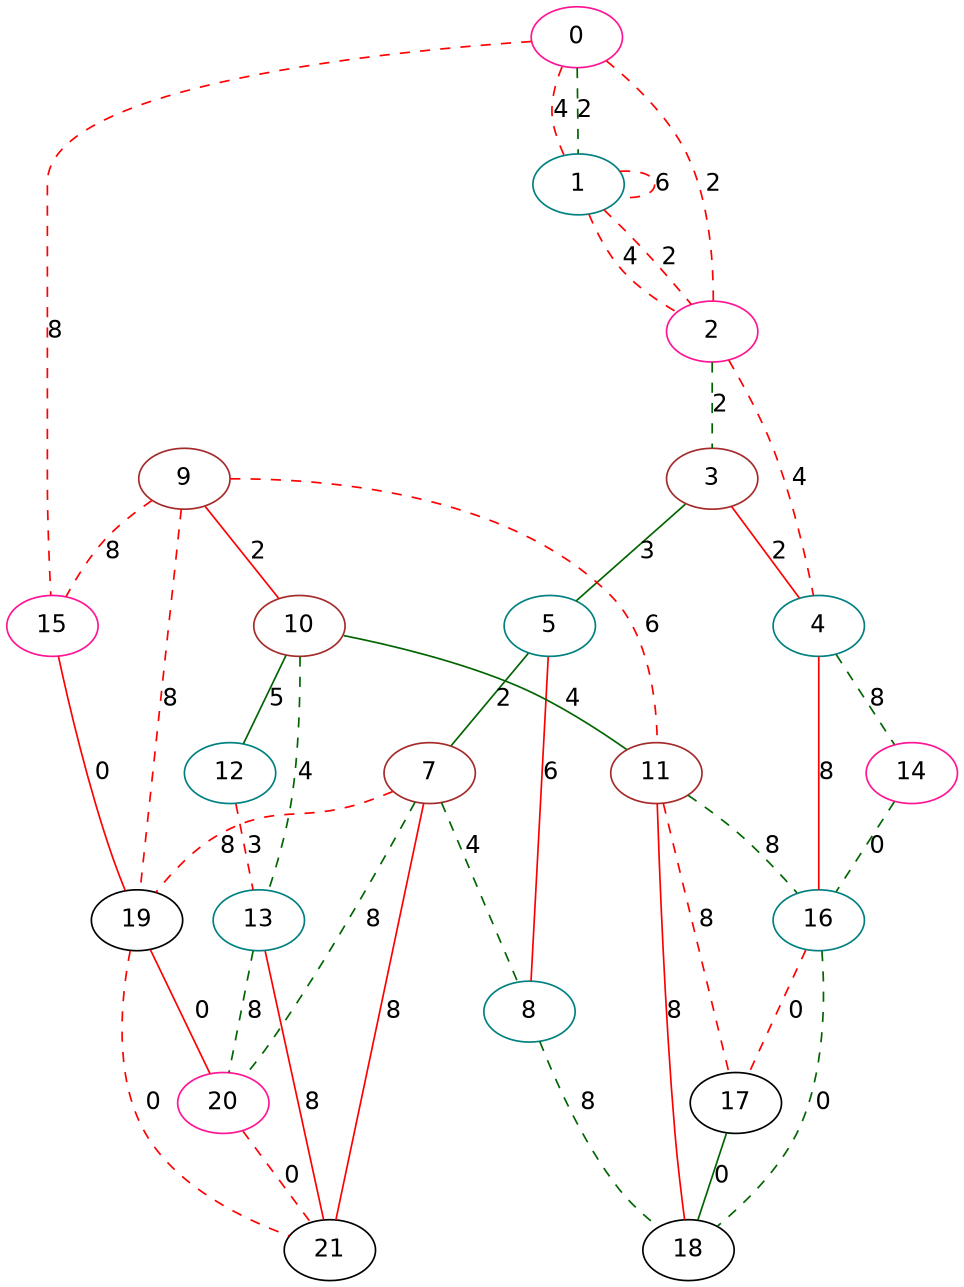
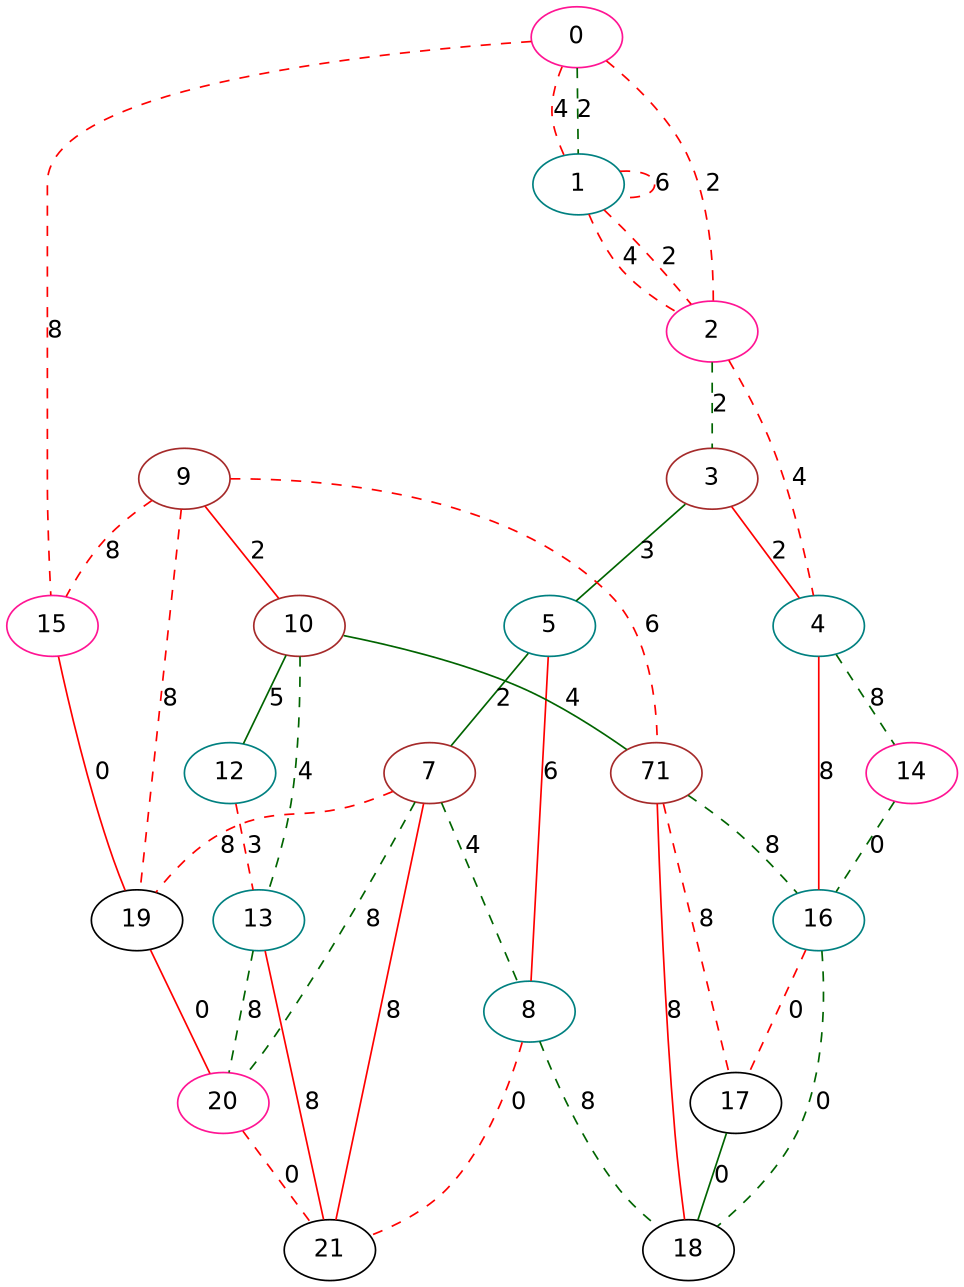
node "11": label "11" -> "71"
edge "19" -- "21": now "8" -- "21"
